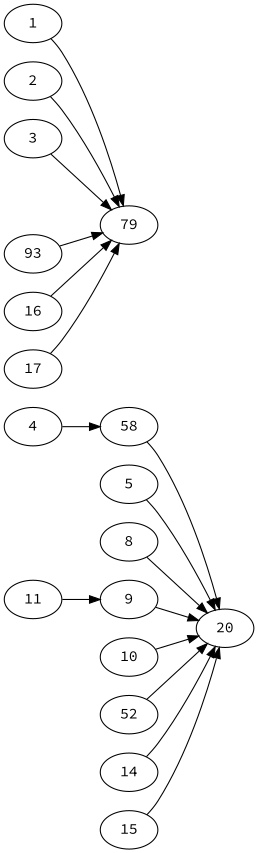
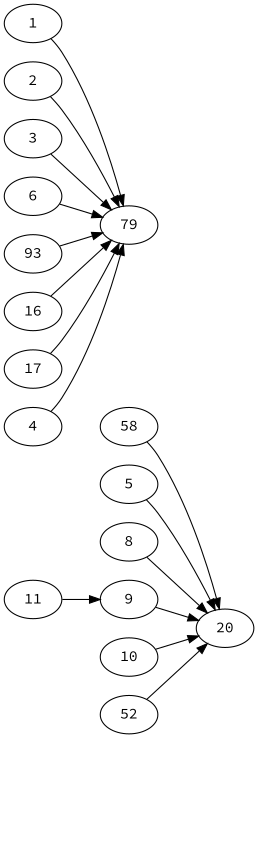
node "6": added
edge "4" -> "58": now "4" -> "79"
node "14": removed
node "15": removed
